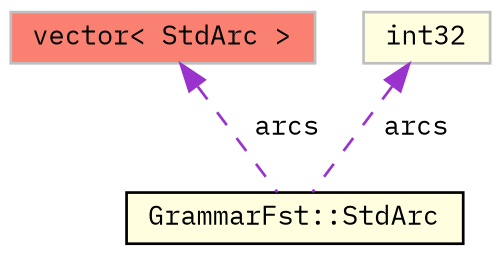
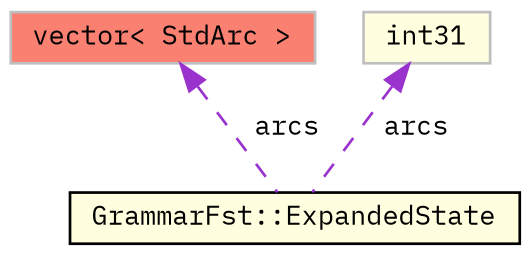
node "int32": label "int32" -> "int31"
node "GrammarFst::StdArc": label "GrammarFst::StdArc" -> "GrammarFst::ExpandedState"
